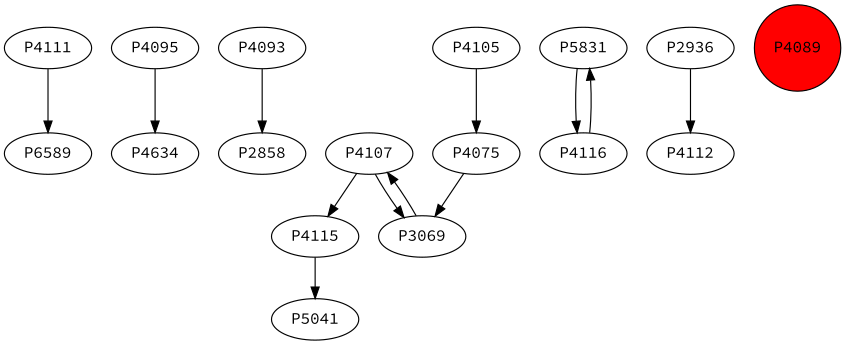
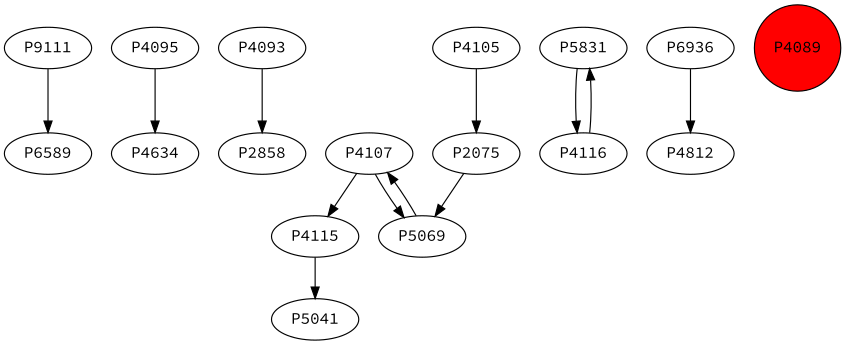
node "P4111": label "P4111" -> "P9111"
node "P2936": label "P2936" -> "P6936"
node "P4075": label "P4075" -> "P2075"
node "P4112": label "P4112" -> "P4812"
node "P3069": label "P3069" -> "P5069"
